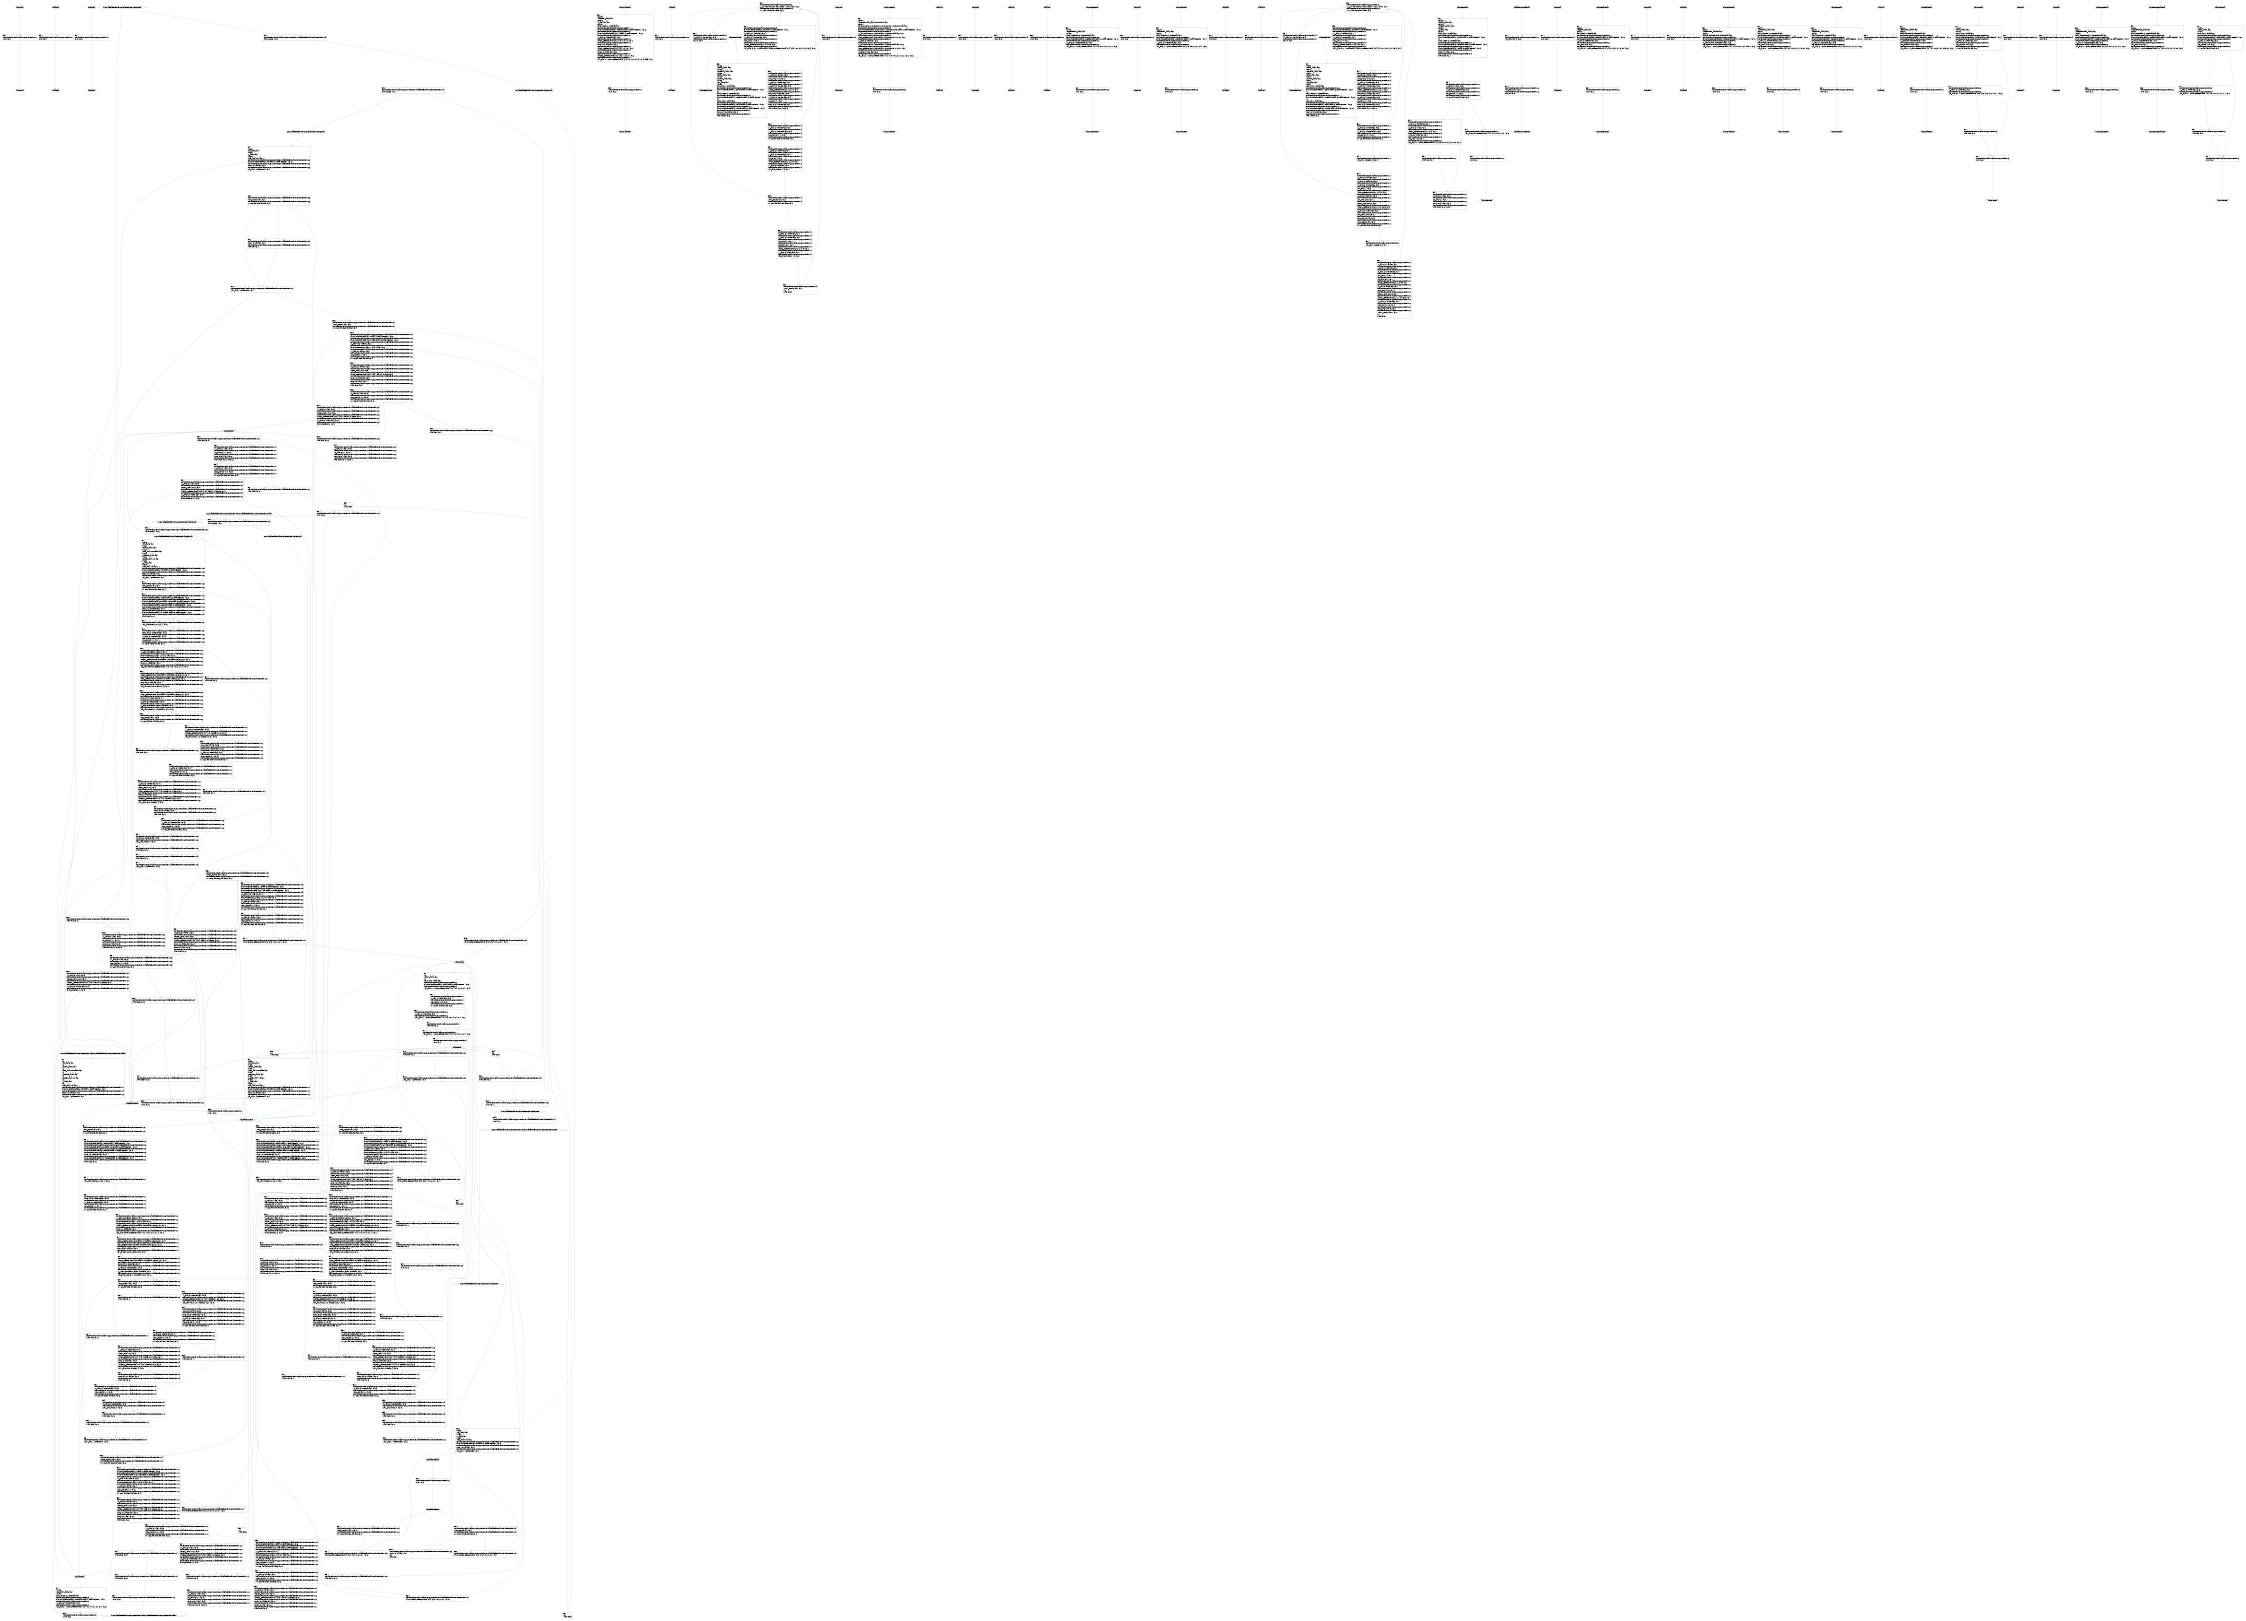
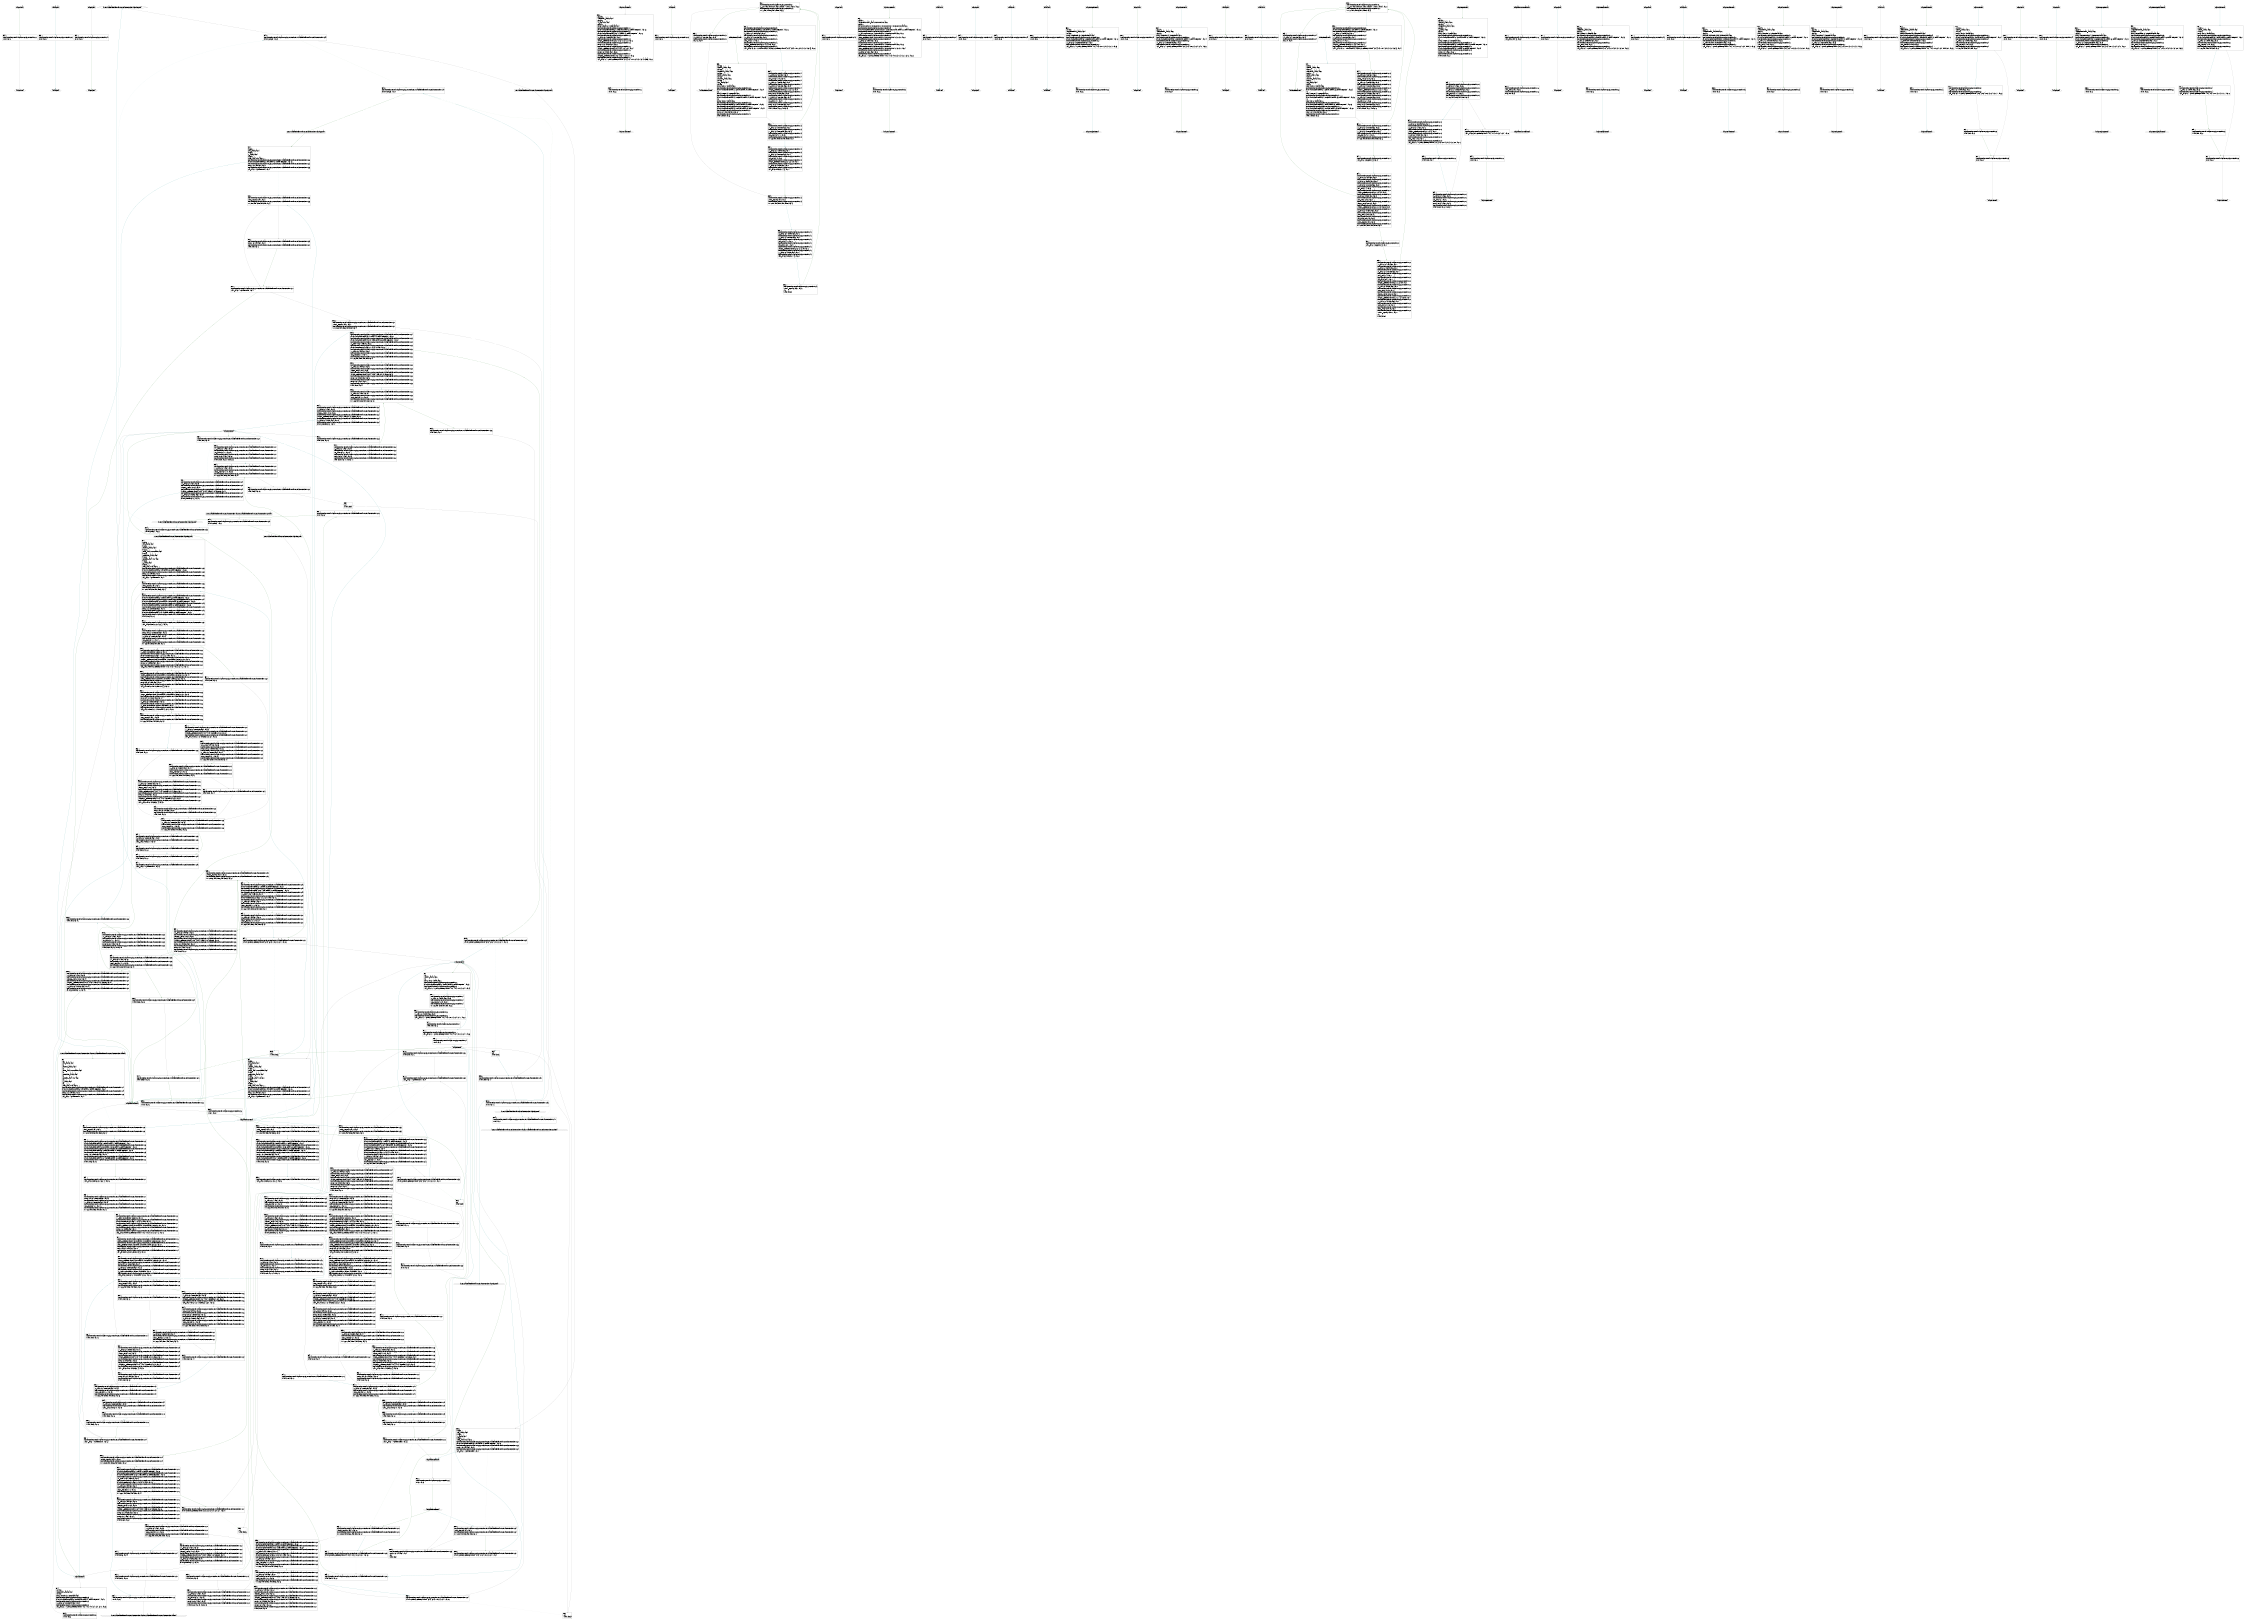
node "io_ll_printShortLine_start": added
